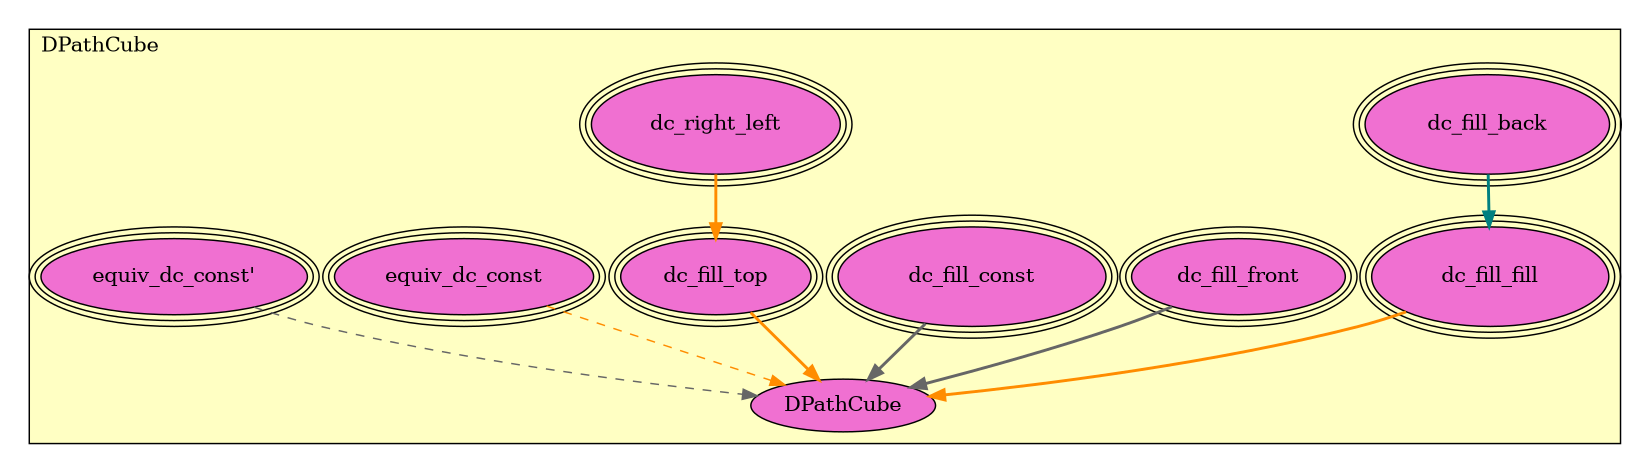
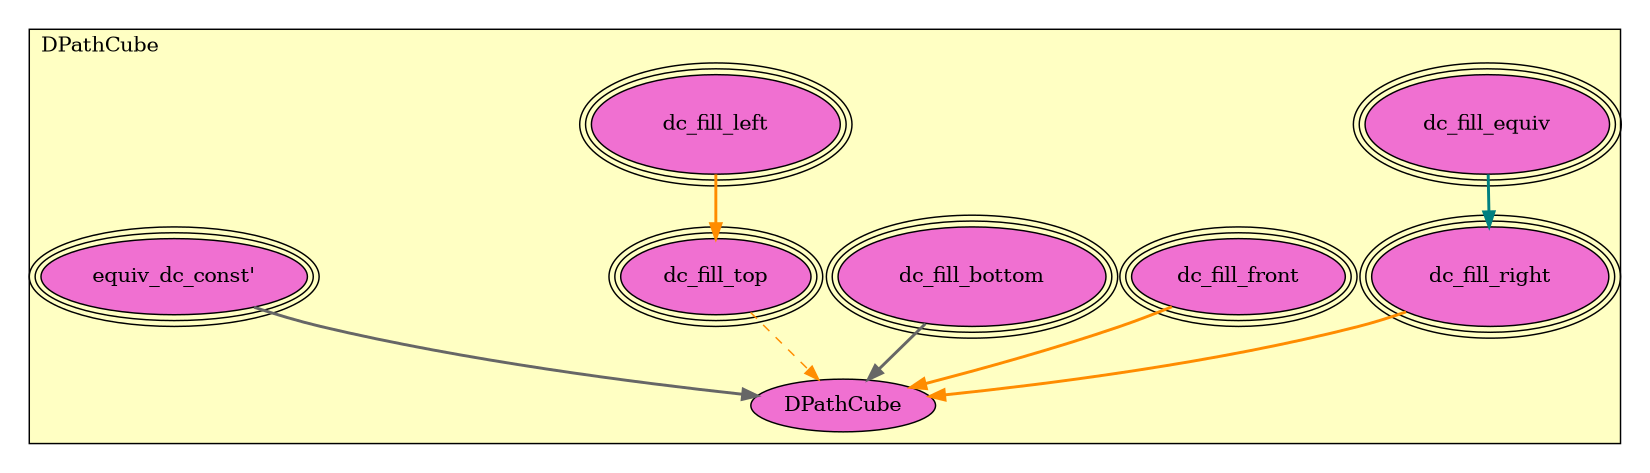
node "dc_right_left": label "dc_right_left" -> "dc_fill_left"
node "dc_fill_back": label "dc_fill_back" -> "dc_fill_equiv"
node "equiv_dc_const": removed
node "dc_fill_const": label "dc_fill_const" -> "dc_fill_bottom"
node "dc_fill_fill": label "dc_fill_fill" -> "dc_fill_right"
edge "dc_fill_top" -> "DPathCube": style bold -> dashed
edge "dc_fill_front" -> "DPathCube": color gray40 -> darkorange
edge "equiv_dc_const'" -> "DPathCube": style dashed -> bold
